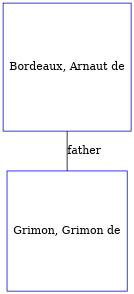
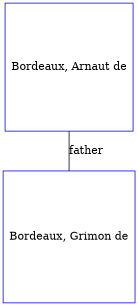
node "Grimon, Grimon de": label "Grimon, Grimon de" -> "Bordeaux, Grimon de"
